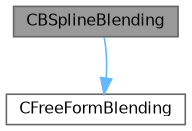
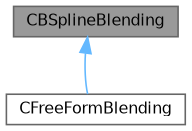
edge "CBSplineBlending" -> "CFreeFormBlending": reversed
